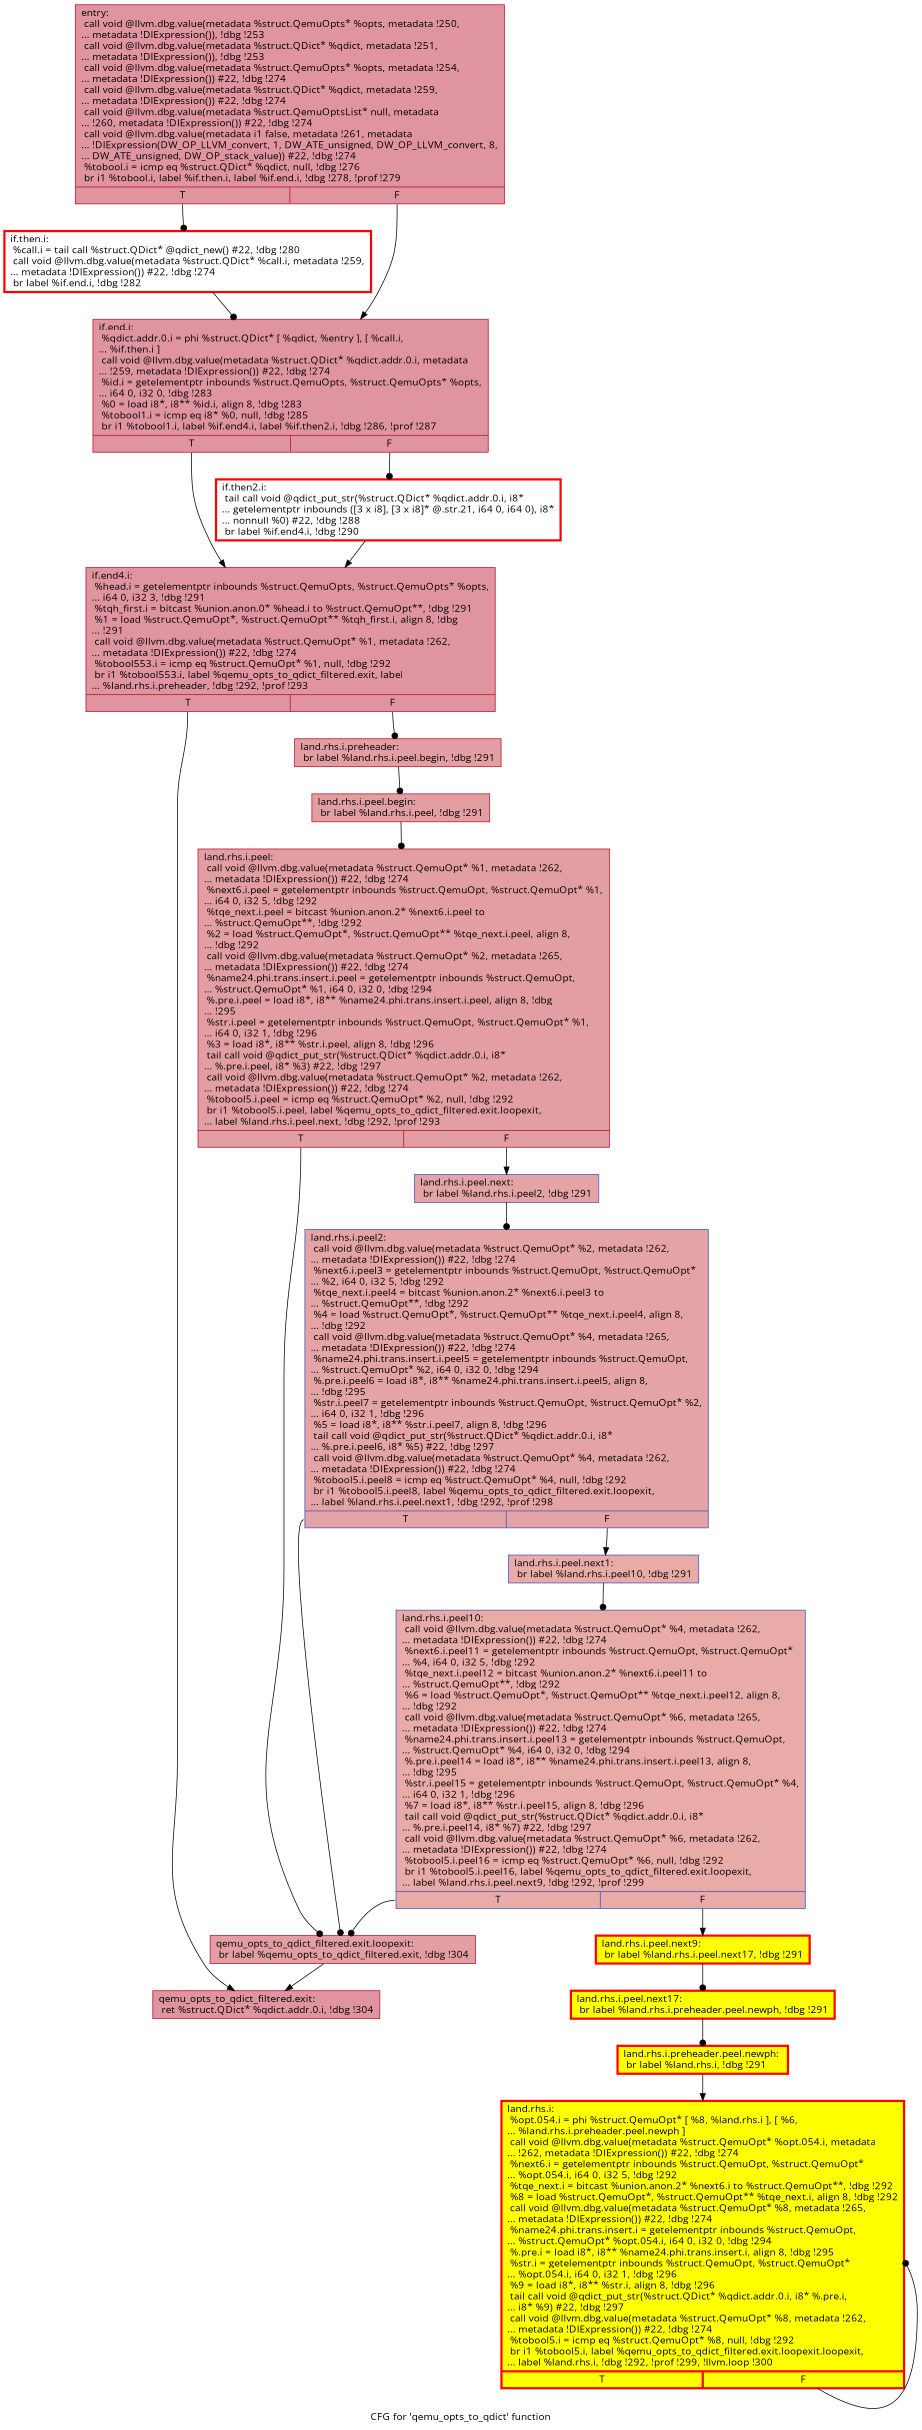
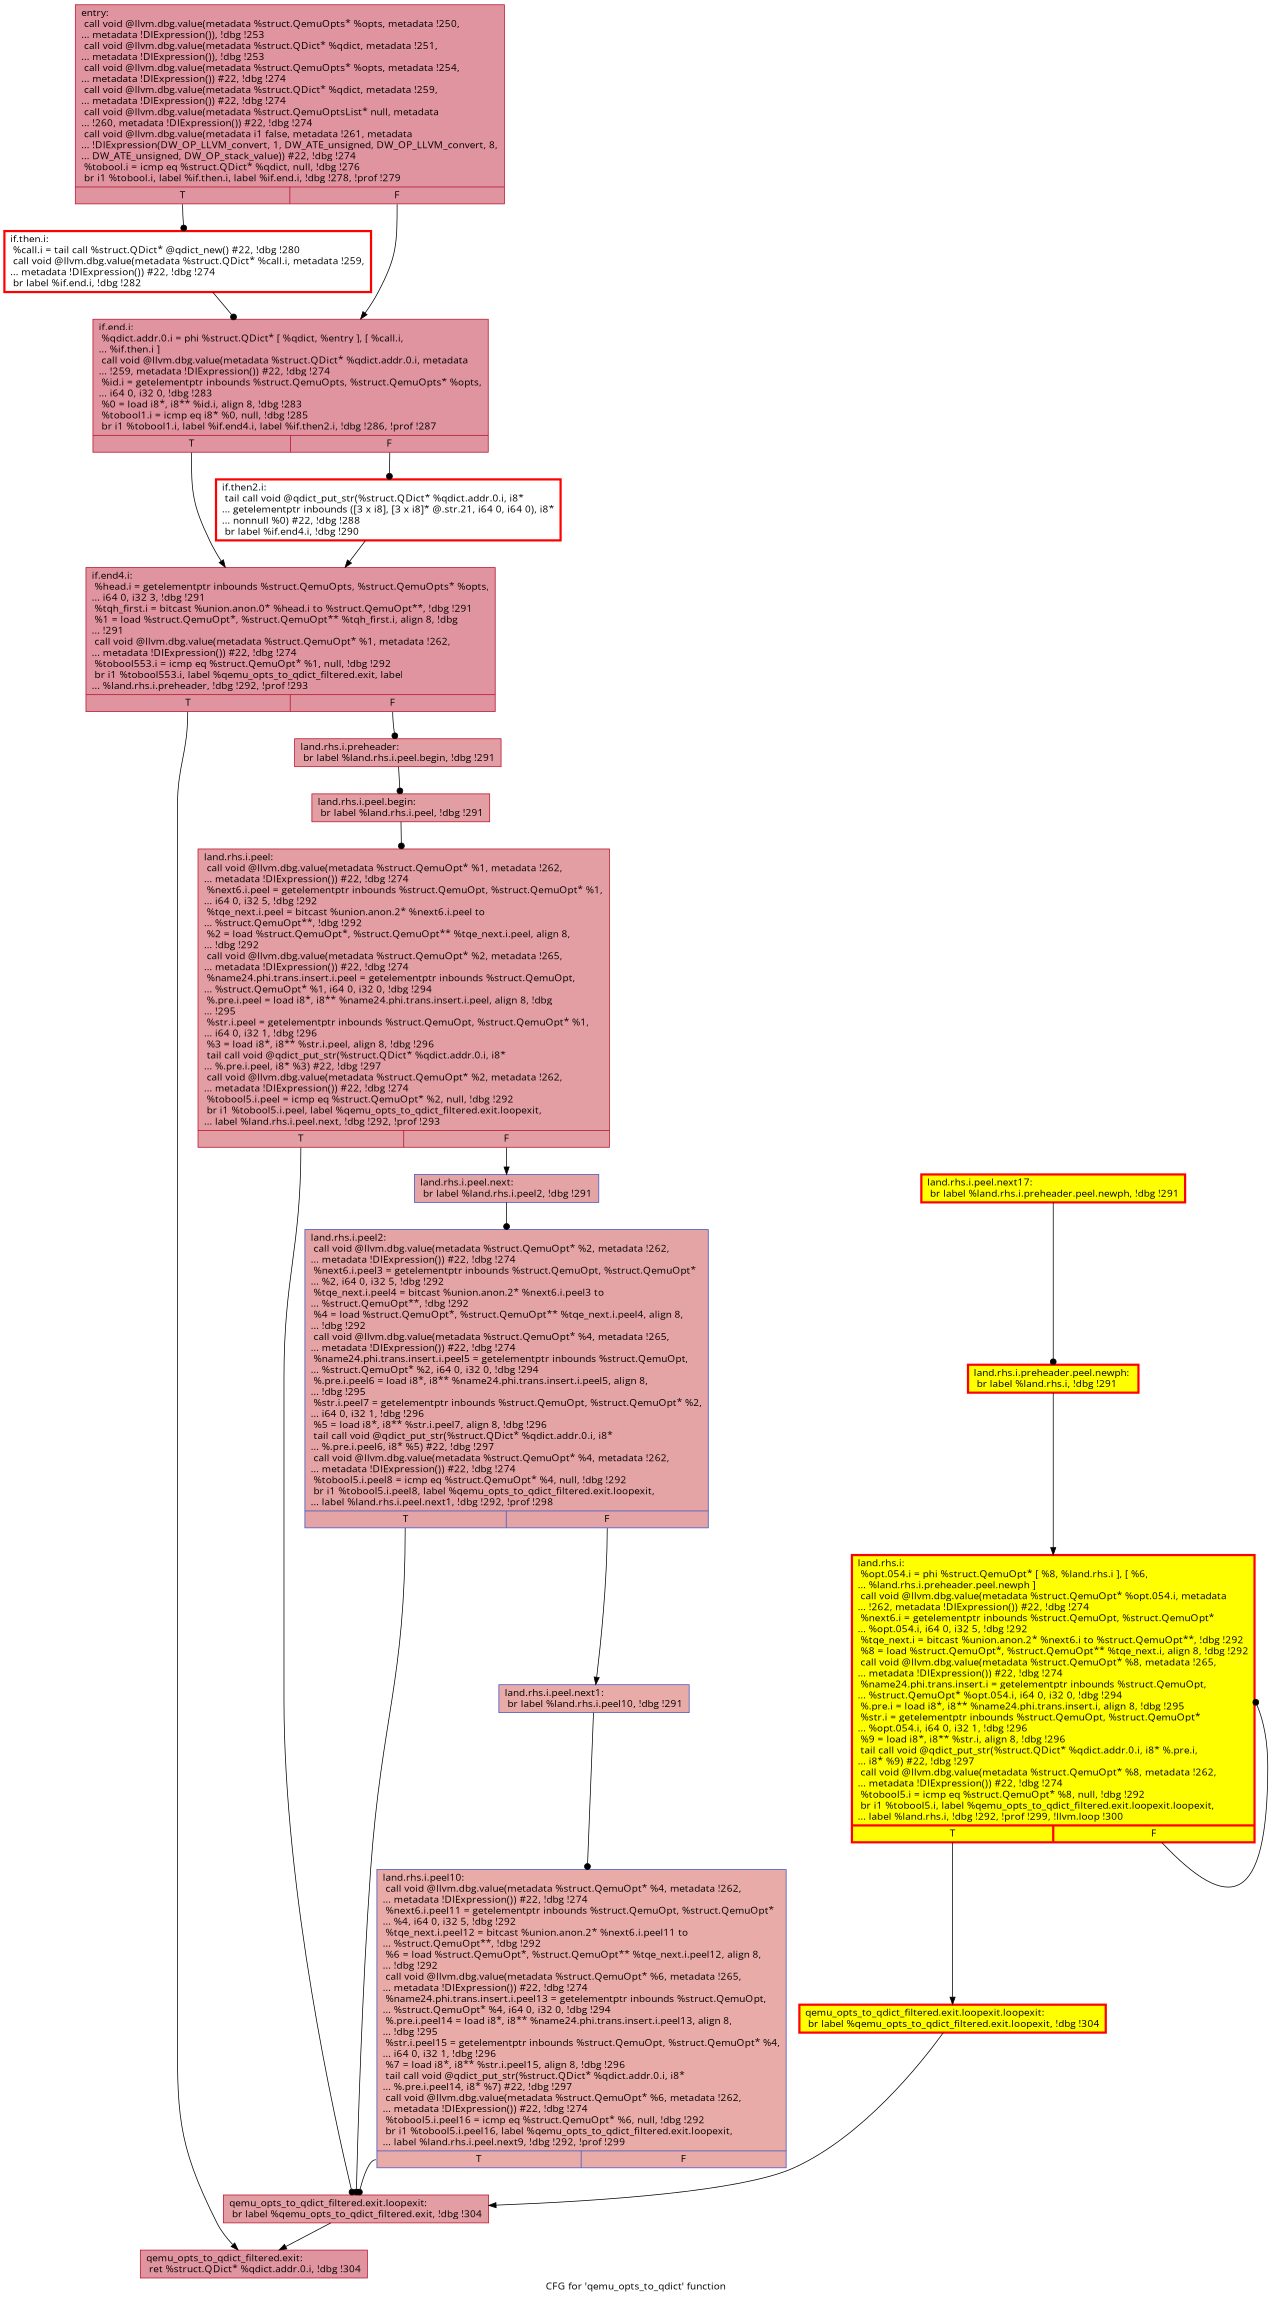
node "land.rhs.i.peel.next9:": removed
node "qemu_opts_to_qdict_filtered.exit.loopexit.loopexit:": added
